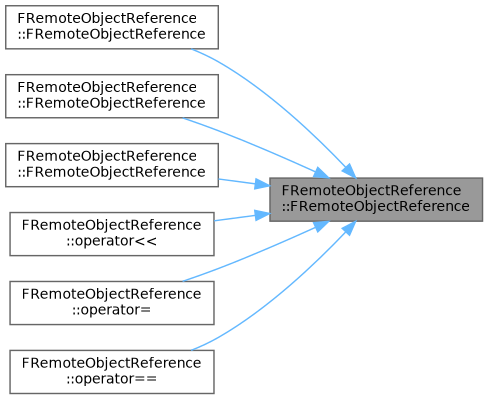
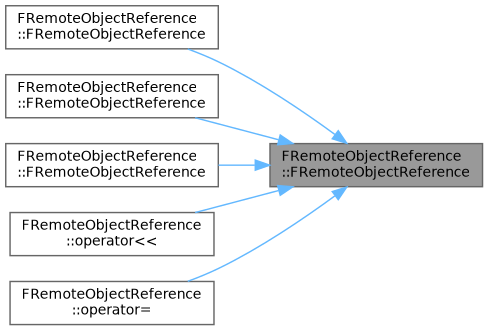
node "FRemoteObjectReference ::operator==": removed
